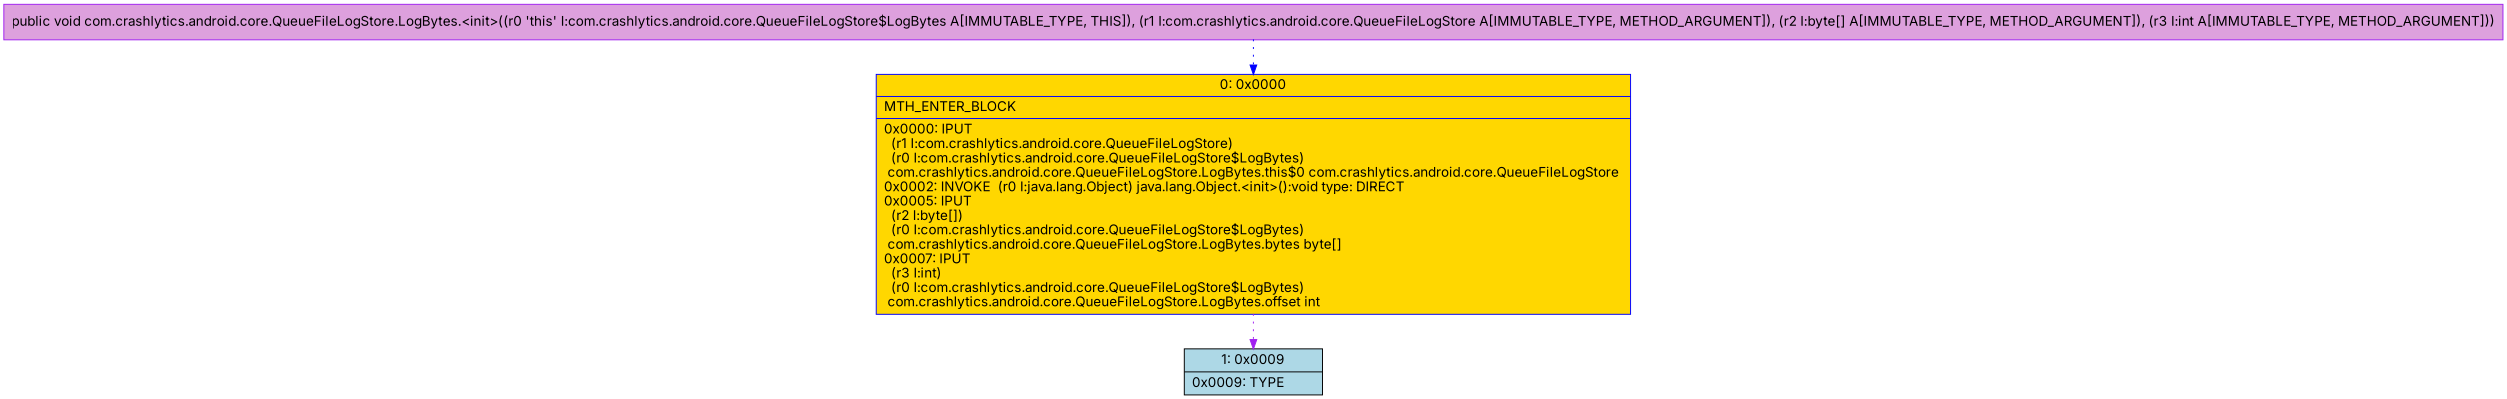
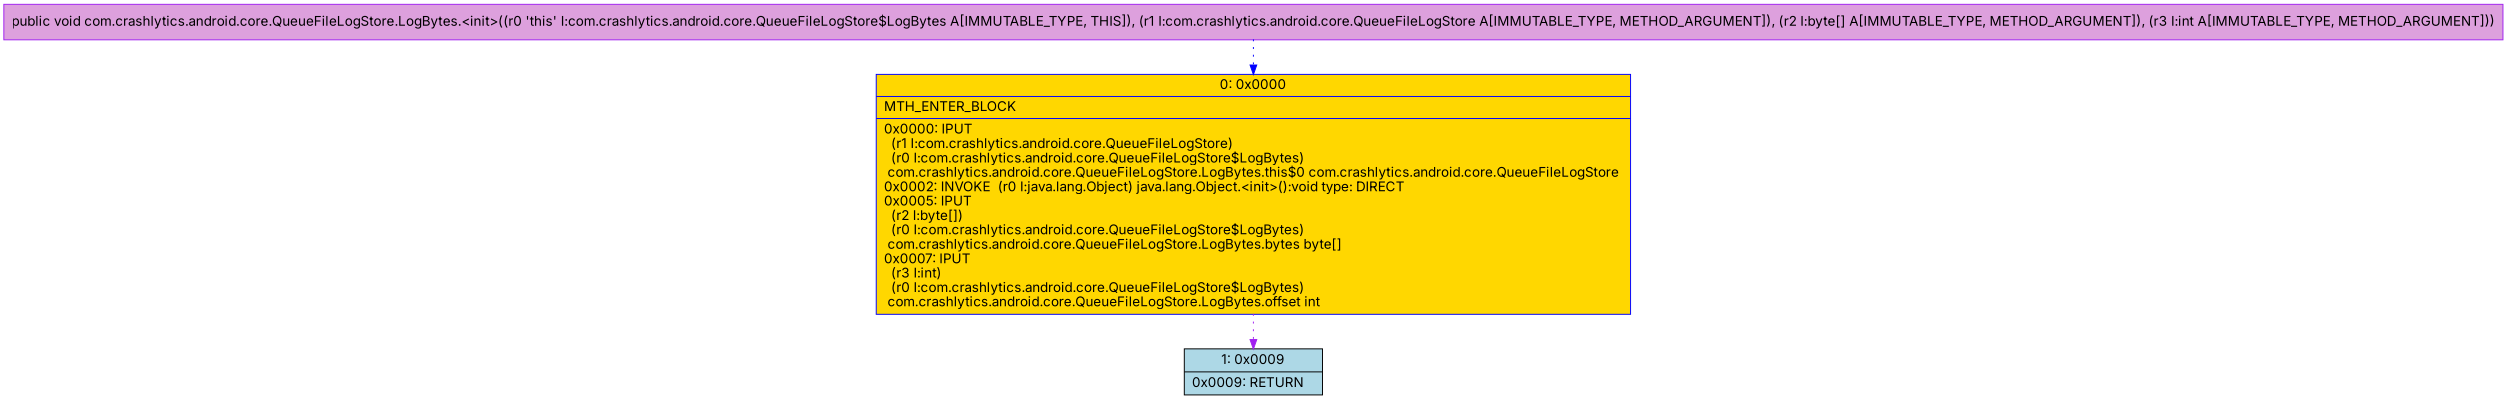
node "1: 0x0009": text "0x0009: TYPE" -> "0x0009: RETURN"
